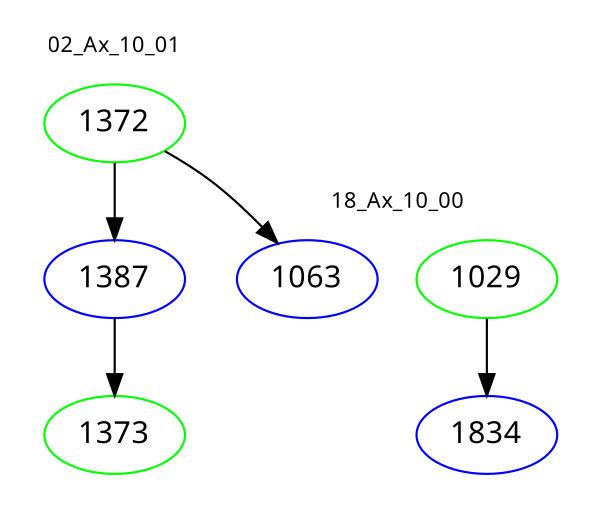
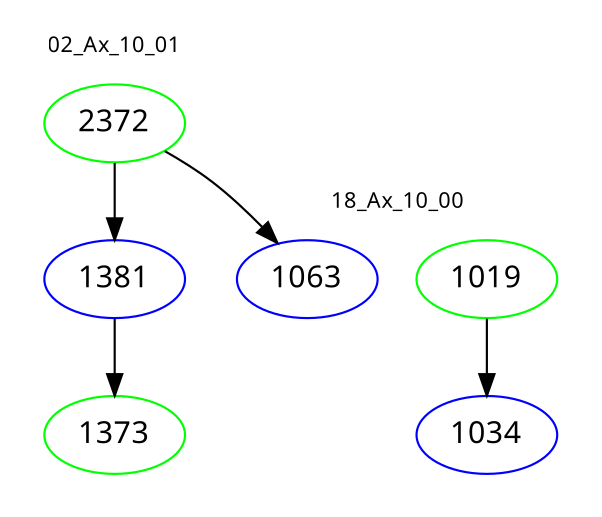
node "1372": label "1372" -> "2372"
node "1387": label "1387" -> "1381"
node "1029": label "1029" -> "1019"
node "1834": label "1834" -> "1034"
